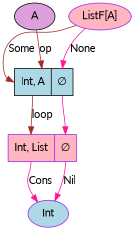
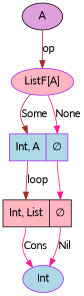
edge "A" -> "Int, A": now "A" -> "ListF[A]"
node "Int, A": color black -> purple
node "Int, List": color purple -> black
